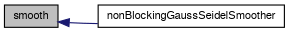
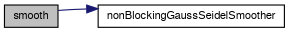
edge "nonBlockingGaussSeidelSmoother" -> "smooth": reversed
